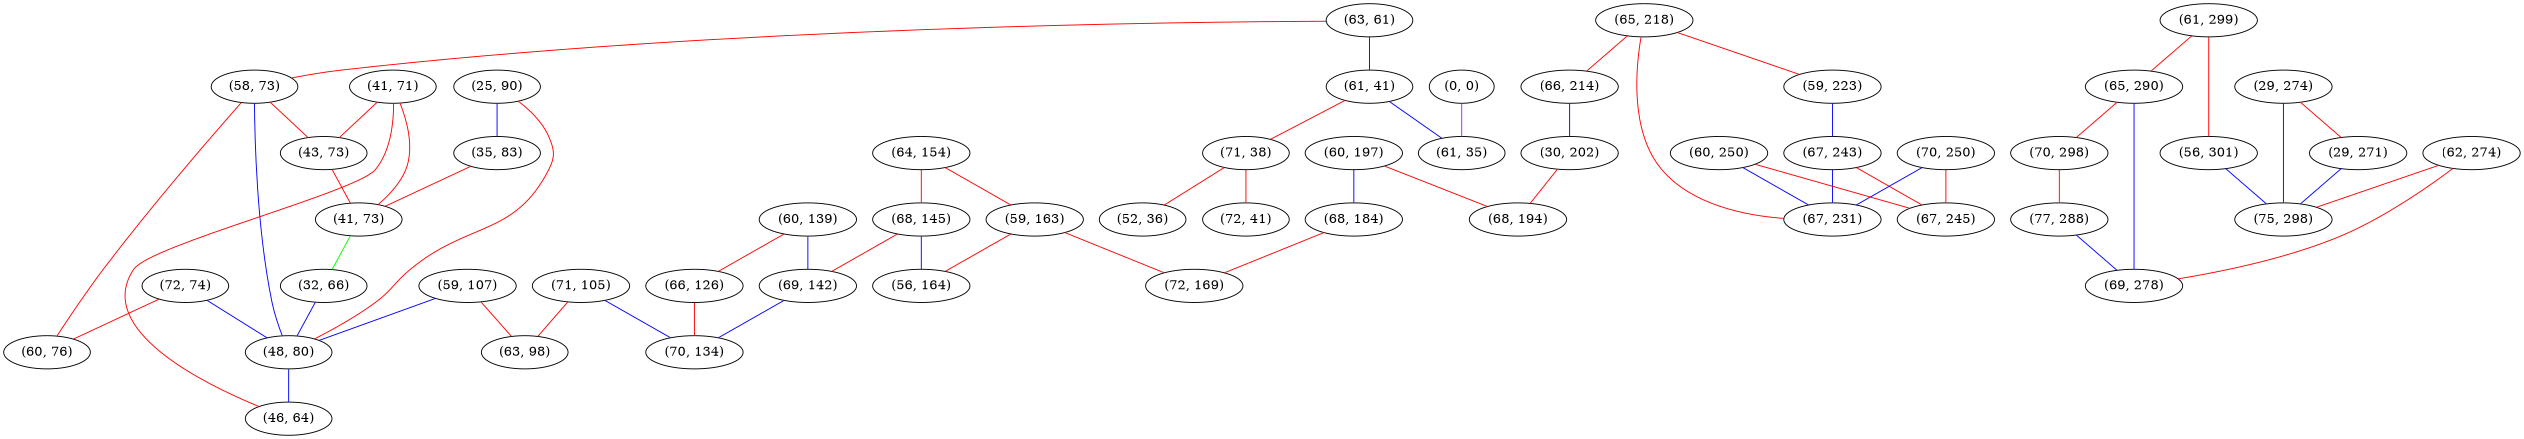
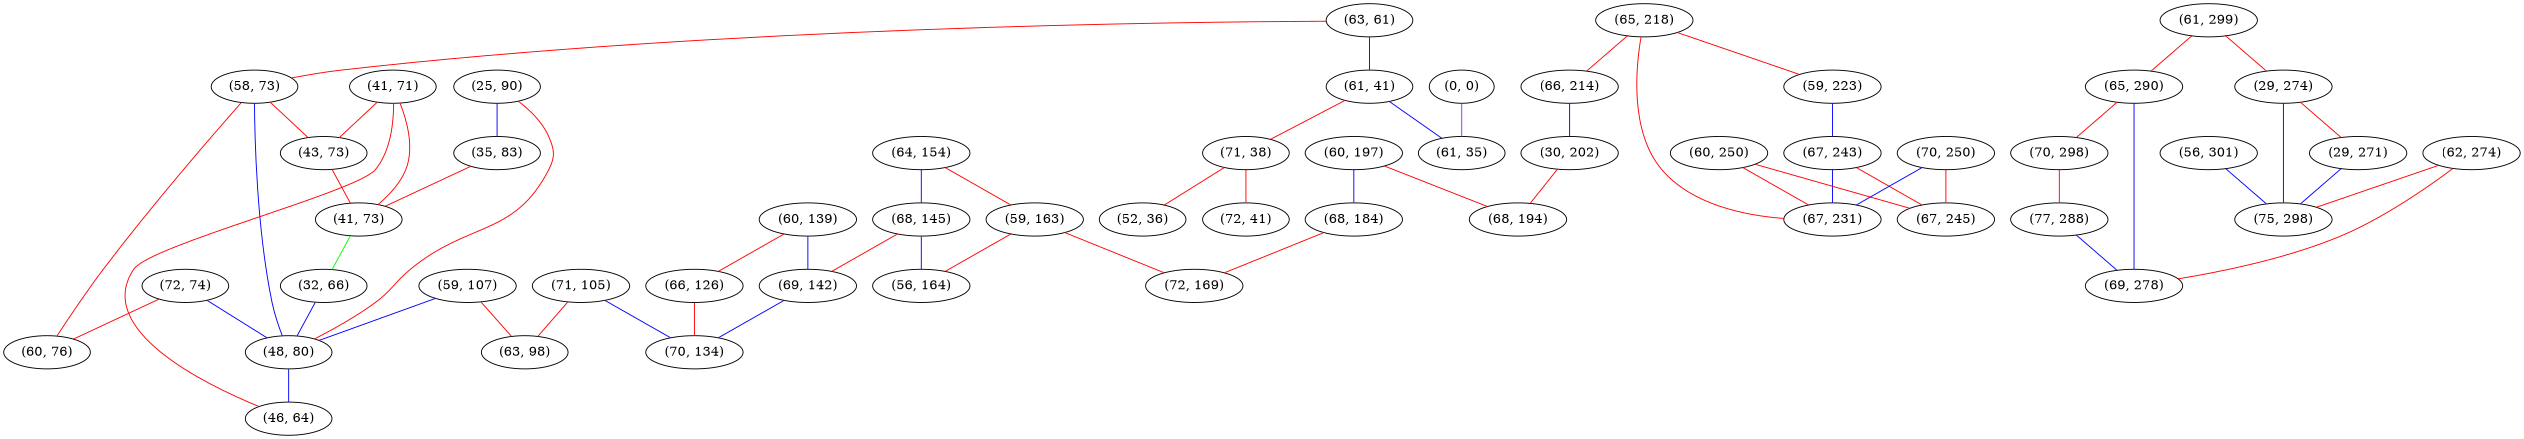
edge "(61, 299)" -- "(56, 301)": now "(61, 299)" -- "(29, 274)"
edge "(64, 154)" -- "(68, 145)": color red -> blue
edge "(60, 250)" -- "(67, 231)": color blue -> red
